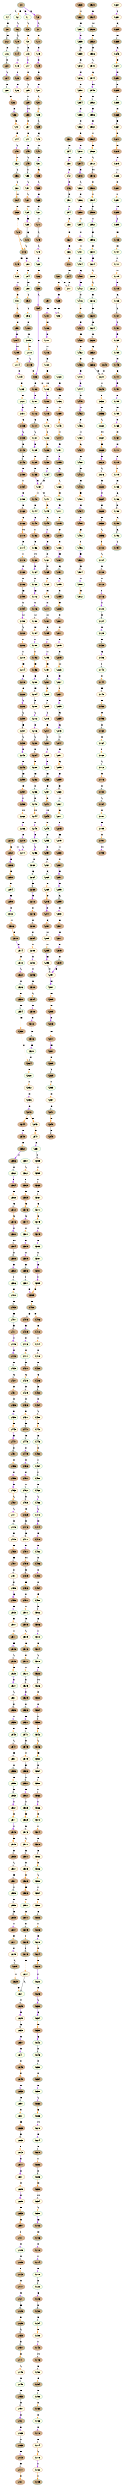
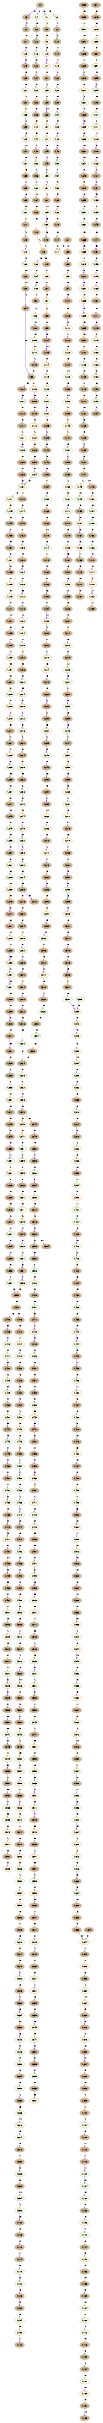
edge "S331" -> "S335": now "S331" -> "S339"
edge "S26" -> "S30": added, label "N"
edge "S667" -> "S671": removed, label "L"
edge "S97" -> "S93": reversed
edge "S124" -> "S103": now "S124" -> "S128"
edge "S278" -> "S274": reversed
edge "S272" -> "S276": now "S268" -> "S276"
node "S318": fillcolor lightyellow -> tan
edge "S319" -> "S297": now "S319" -> "S323"
node "S353": added
edge "S384" -> "S388": now "S380" -> "S388"
node "S516": added
edge "S585" -> "S589": removed, label "T"
edge "S623" -> "S621": now "S623" -> "S627"
edge "S742" -> "S746": now "S741" -> "S746"
node "S754": fillcolor tan -> lightyellow
